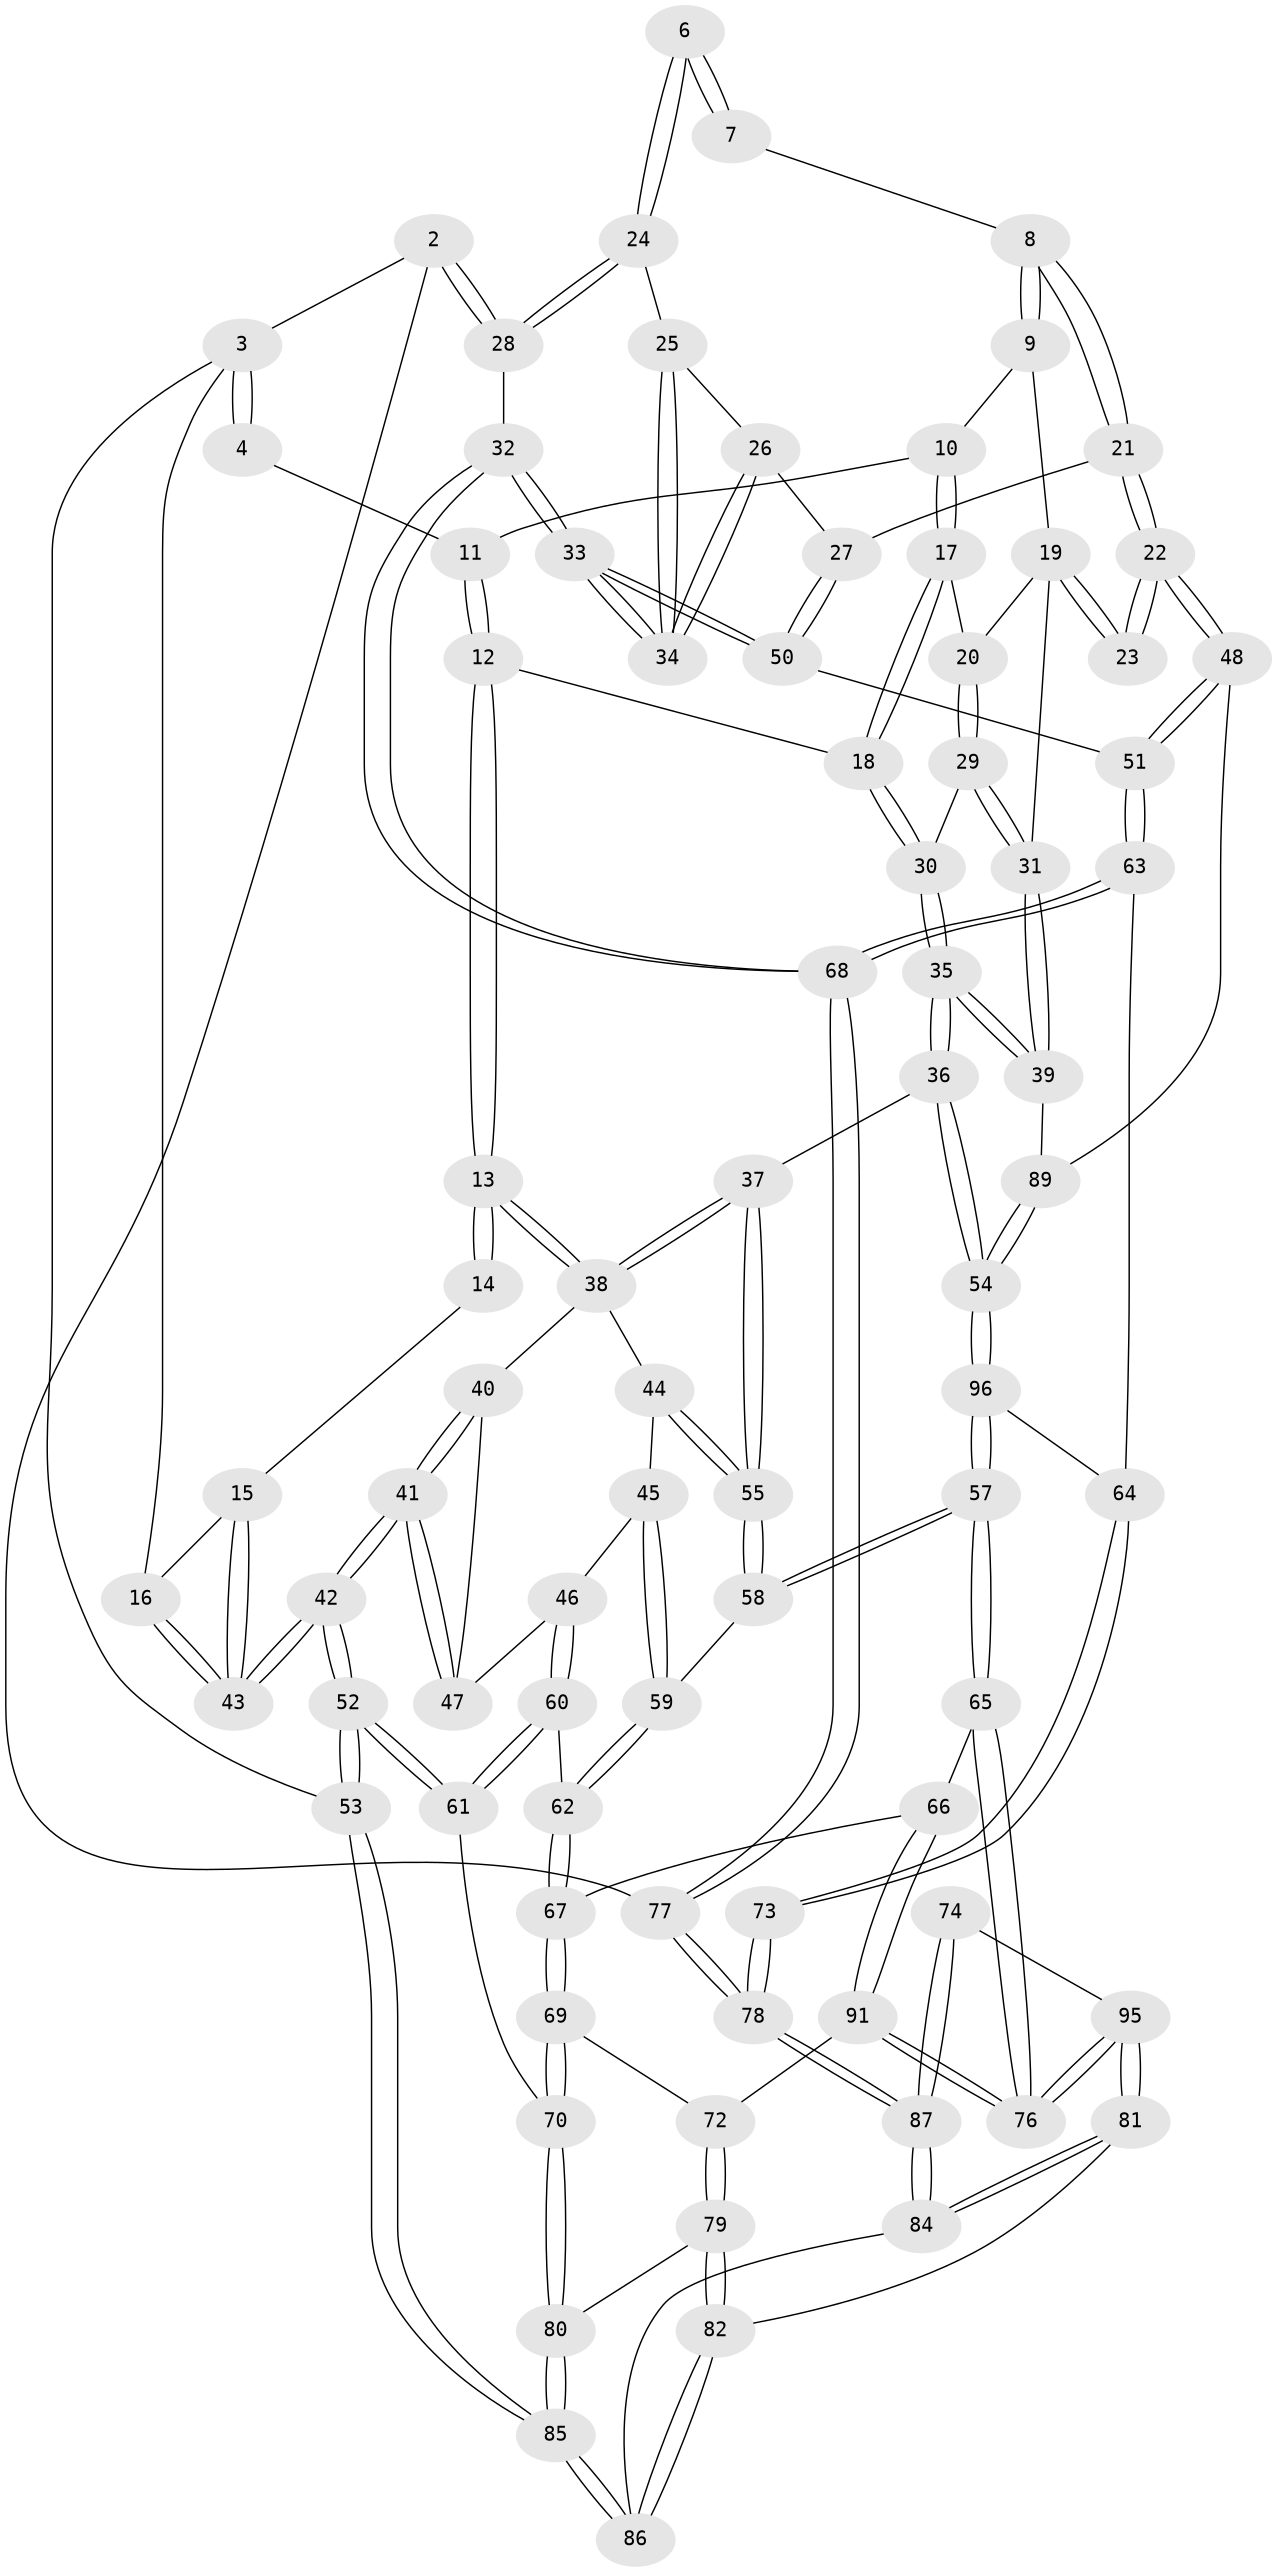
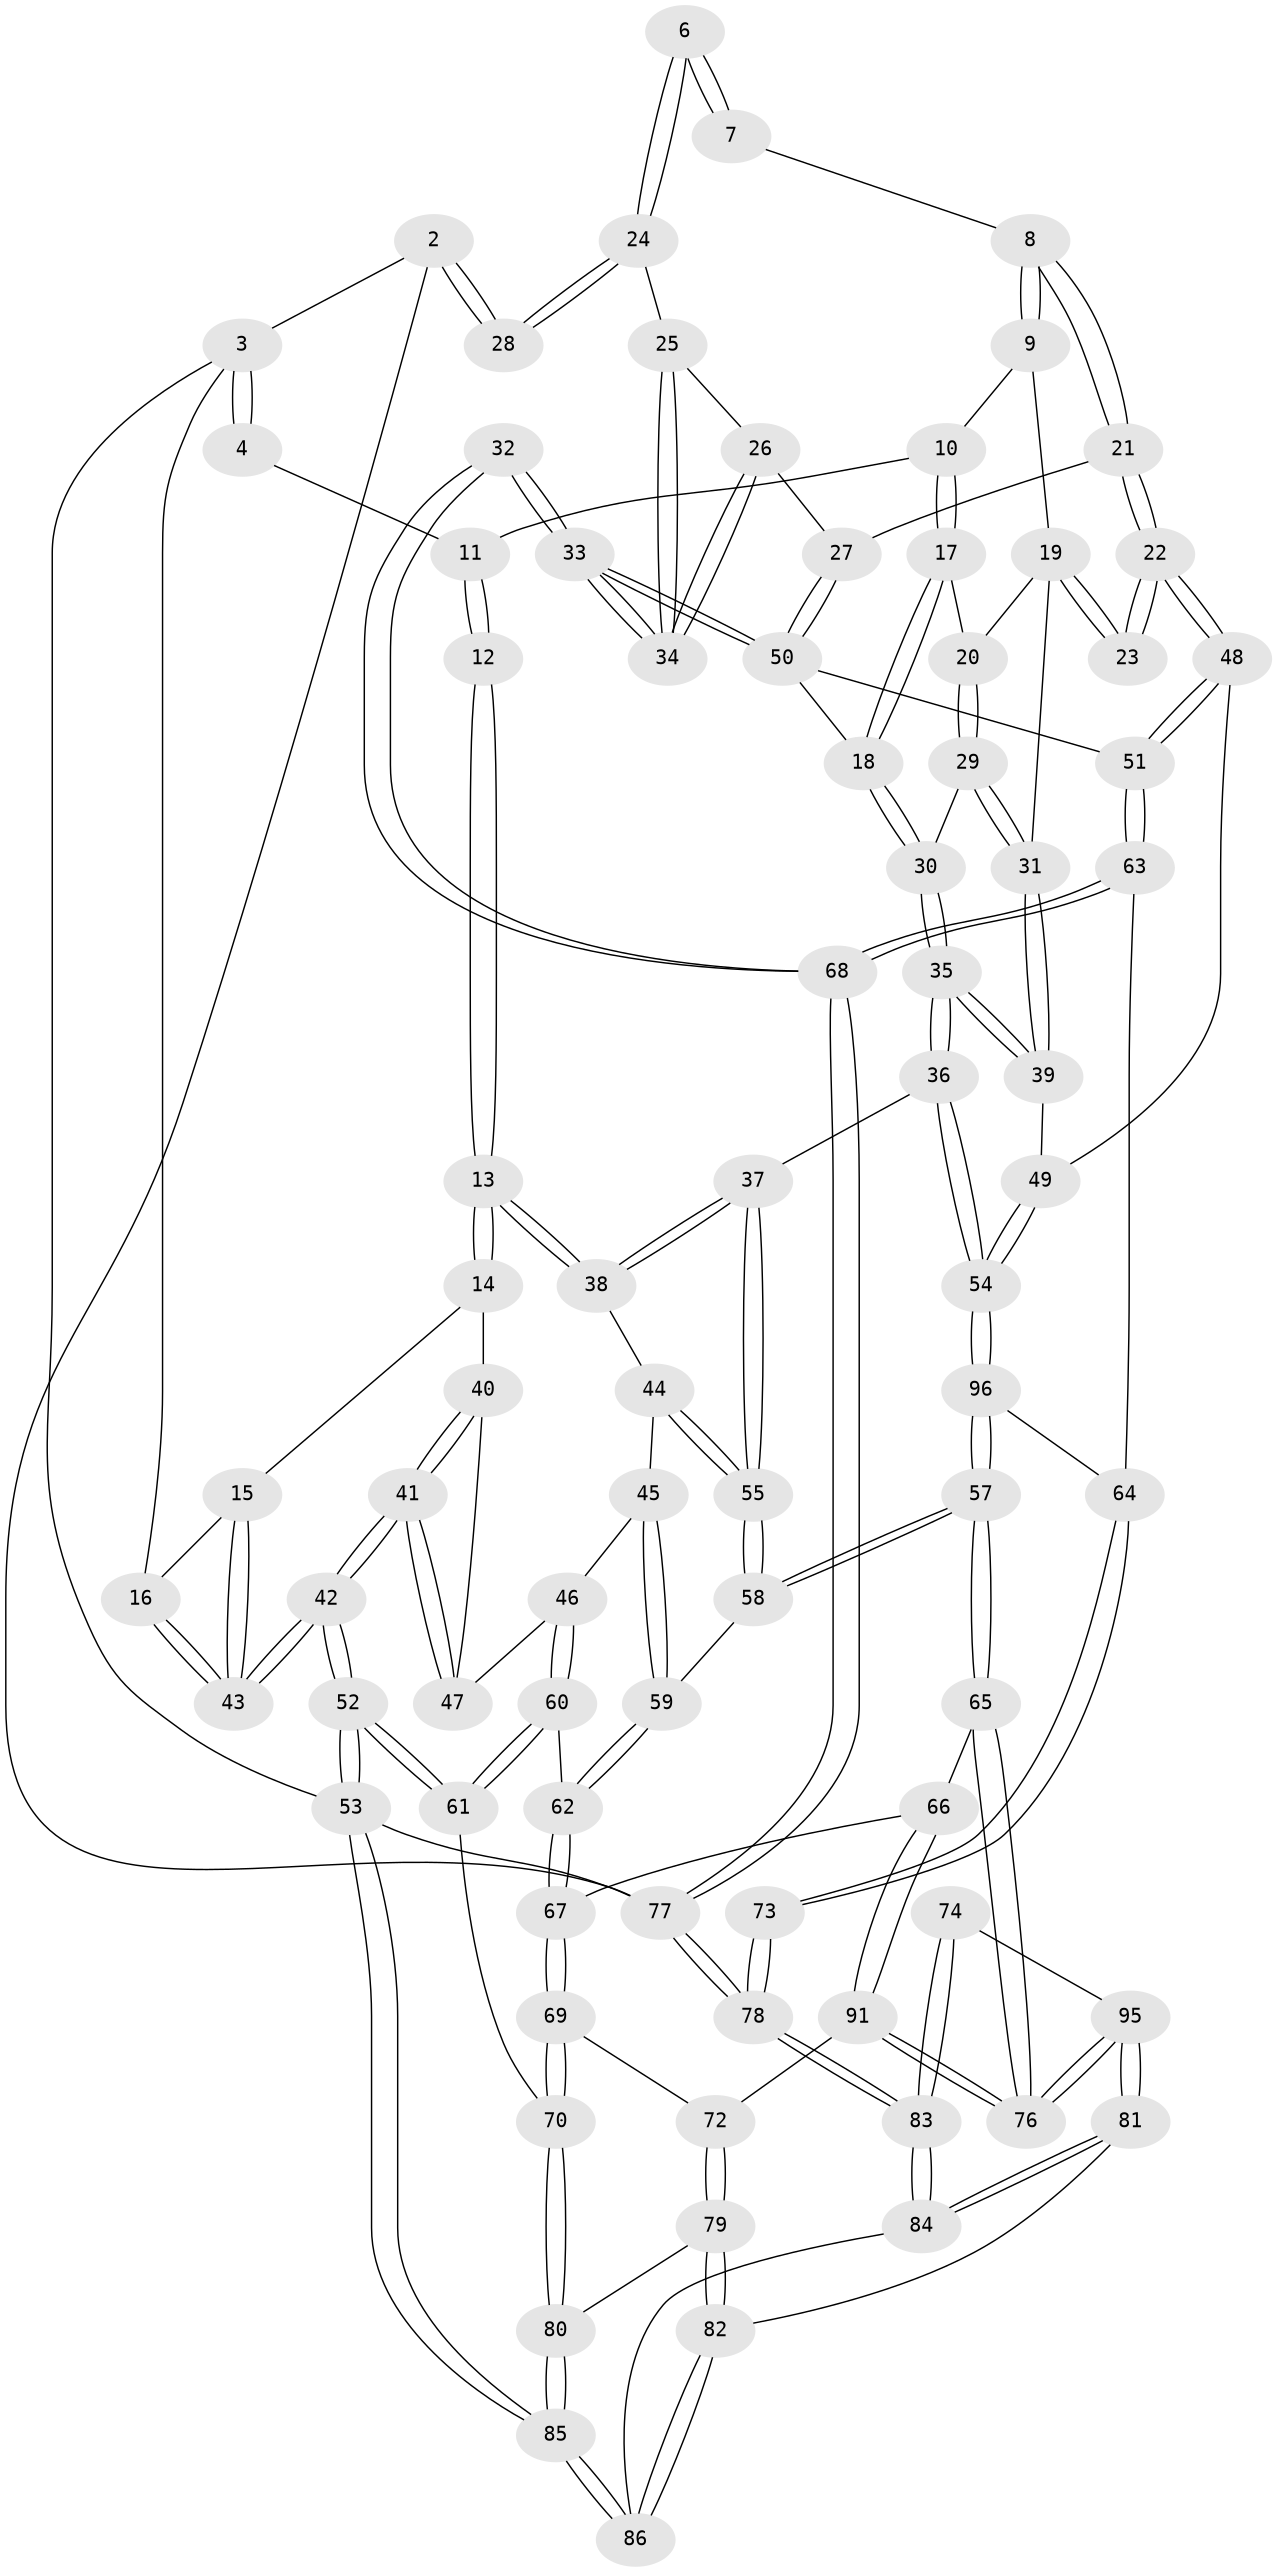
edge "28" -- "32": removed
edge "12" -- "18": now "50" -- "18"
node "89": label "89" -> "49"
edge "38" -- "40": now "14" -- "40"
edge "53" -- "77": added
node "87": label "87" -> "83"
